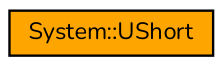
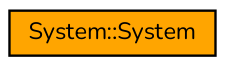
node "System::UShort": label "System::UShort" -> "System::System"
